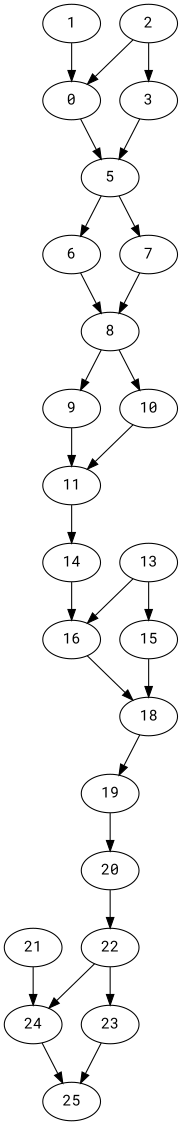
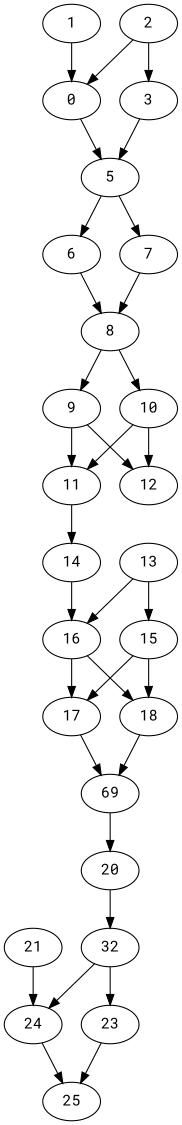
node "12": added
node "17": added
node "19": label "19" -> "69"
node "22": label "22" -> "32"
